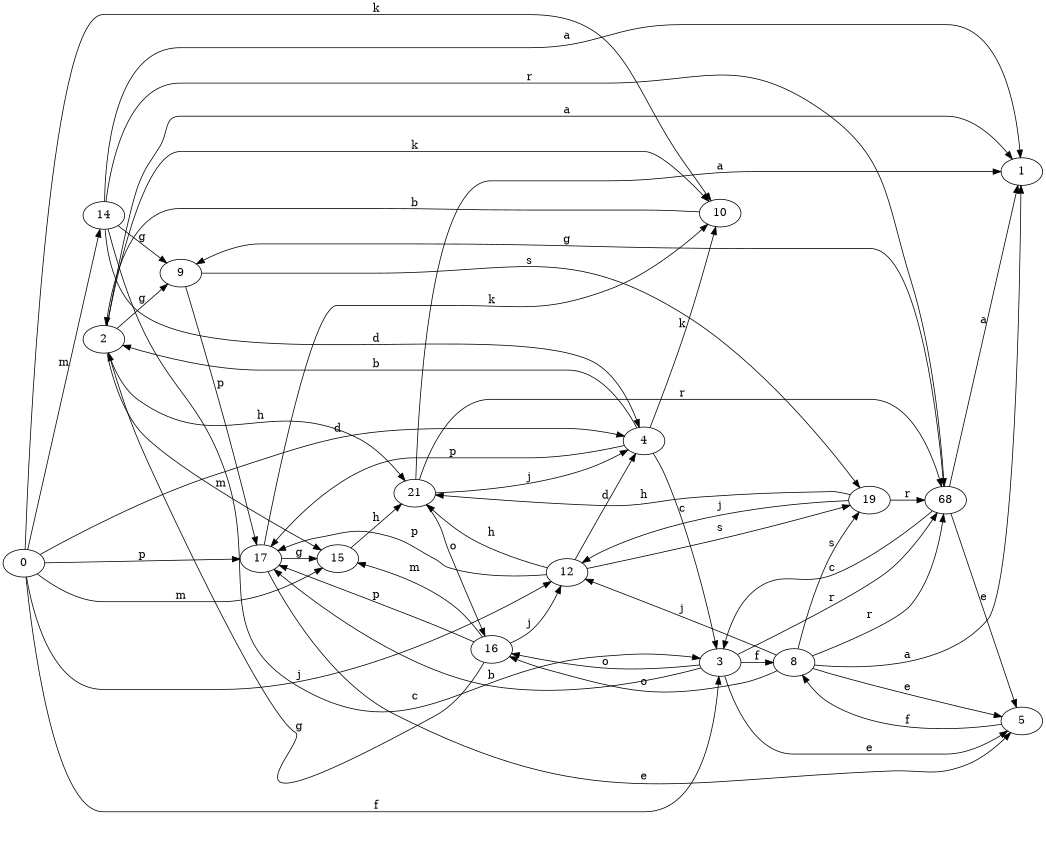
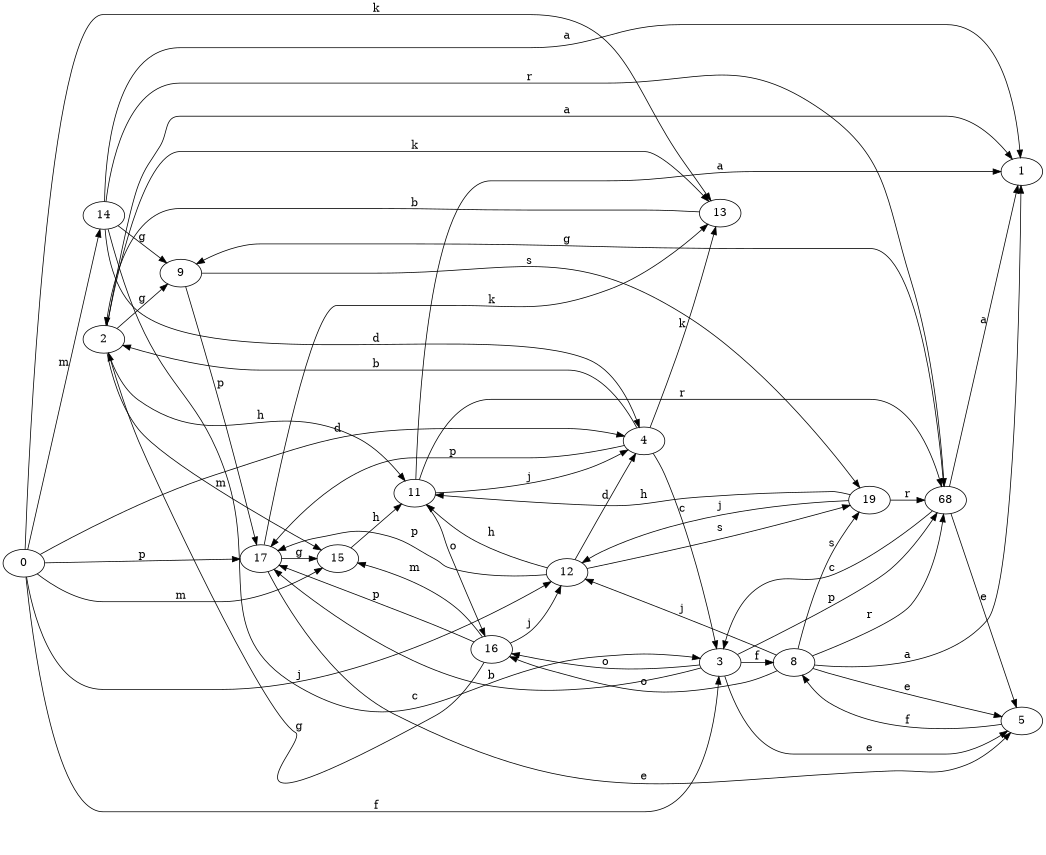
node "10": label "10" -> "13"
node "21": label "21" -> "11"
edge "3" -> "68": label "r" -> "p"
